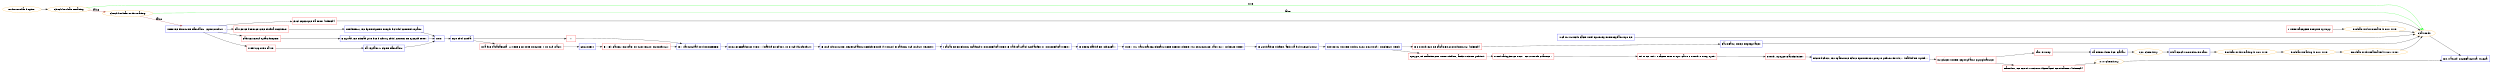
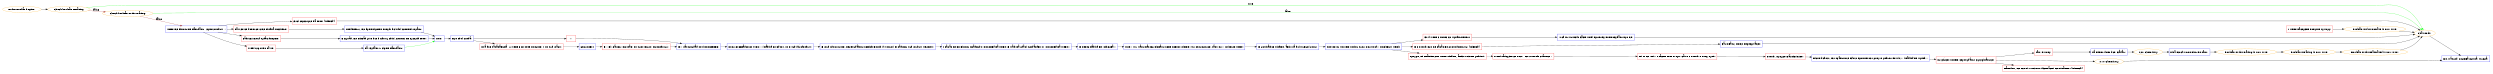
node "Бо в мене є потяг до мультипечей?": added
edge "Та. Бувало й гірше називали." -> "Тож.": color black -> green
edge "Напевно, що ще ні. Можемо відкласти це питання? [Кінець.]" -> "+10 Chemistry": now "Ти дійсно хочеш спробувати? Зустрічатися?" -> "+10 Chemistry"
